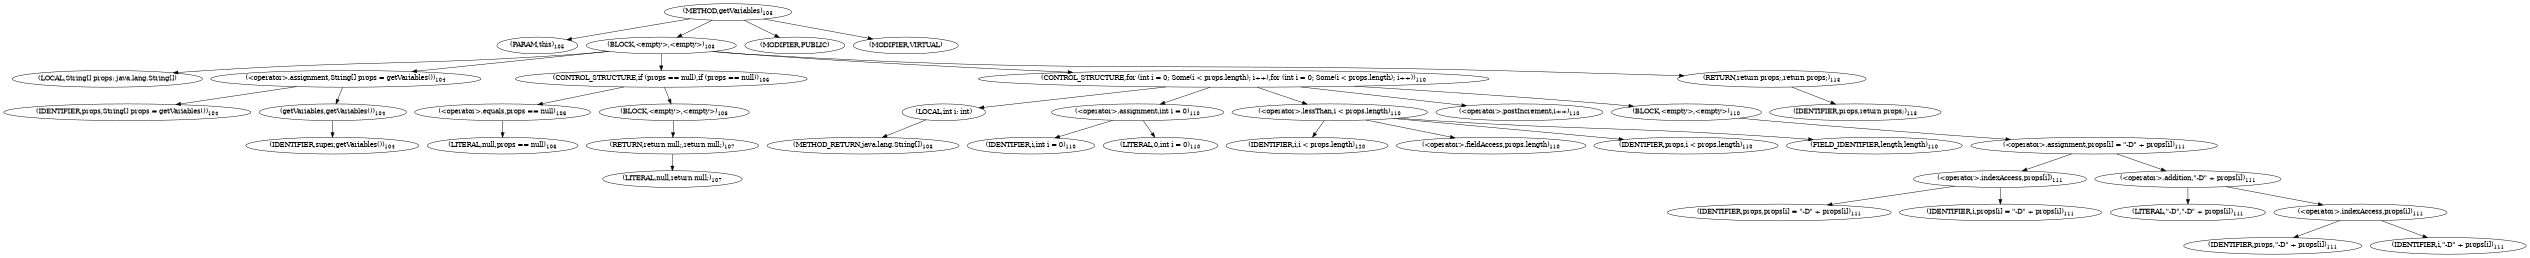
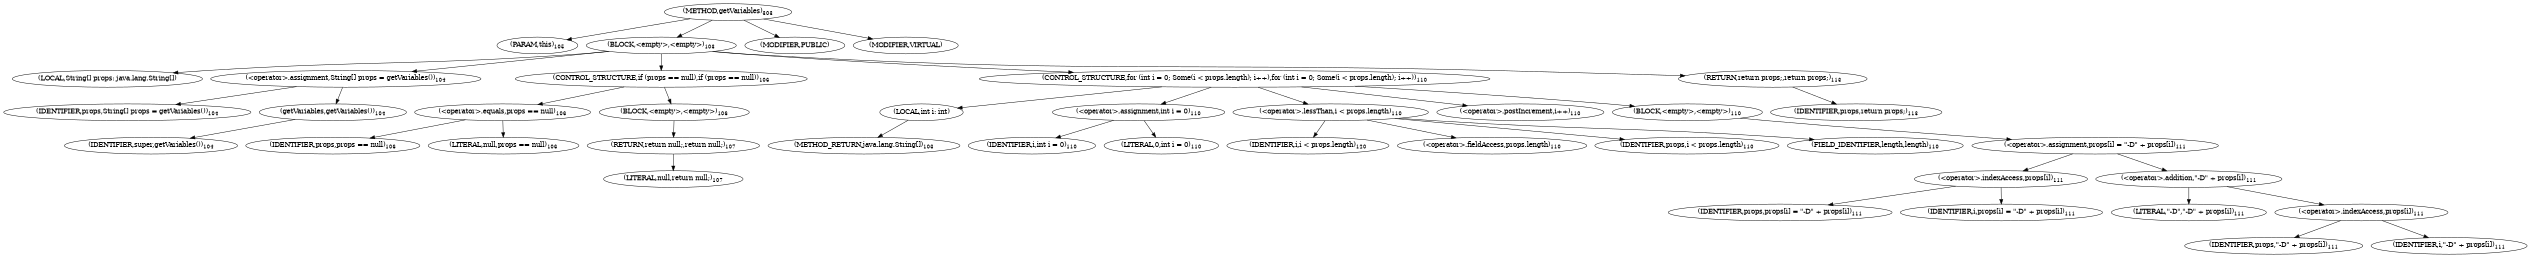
node "(METHOD,getVariables)": text "103" -> "303"
node "(IDENTIFIER,props,props == null)": added
